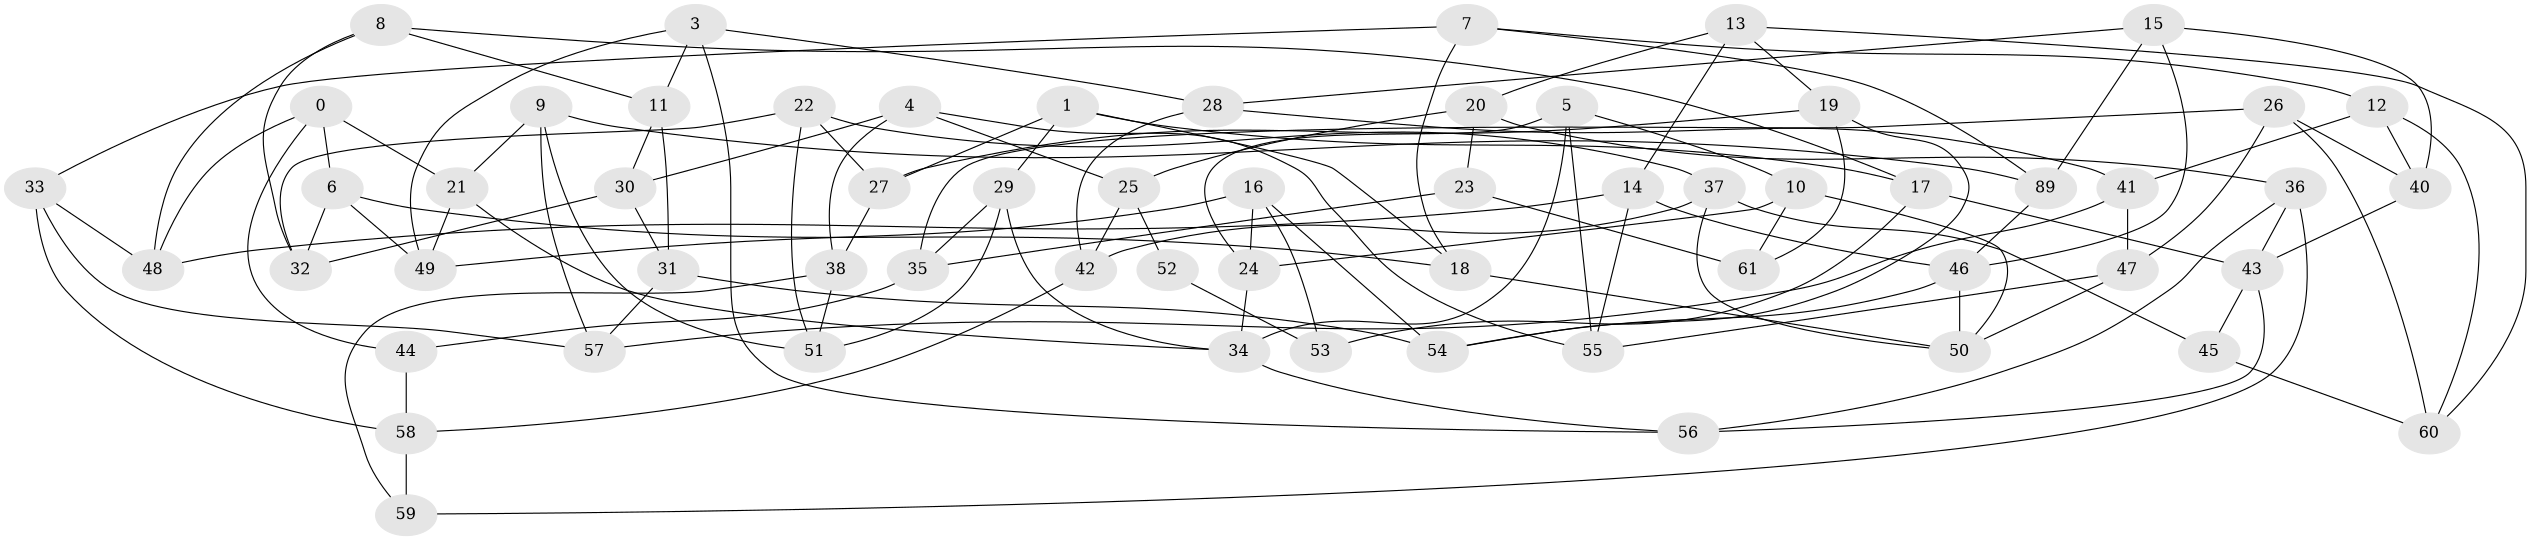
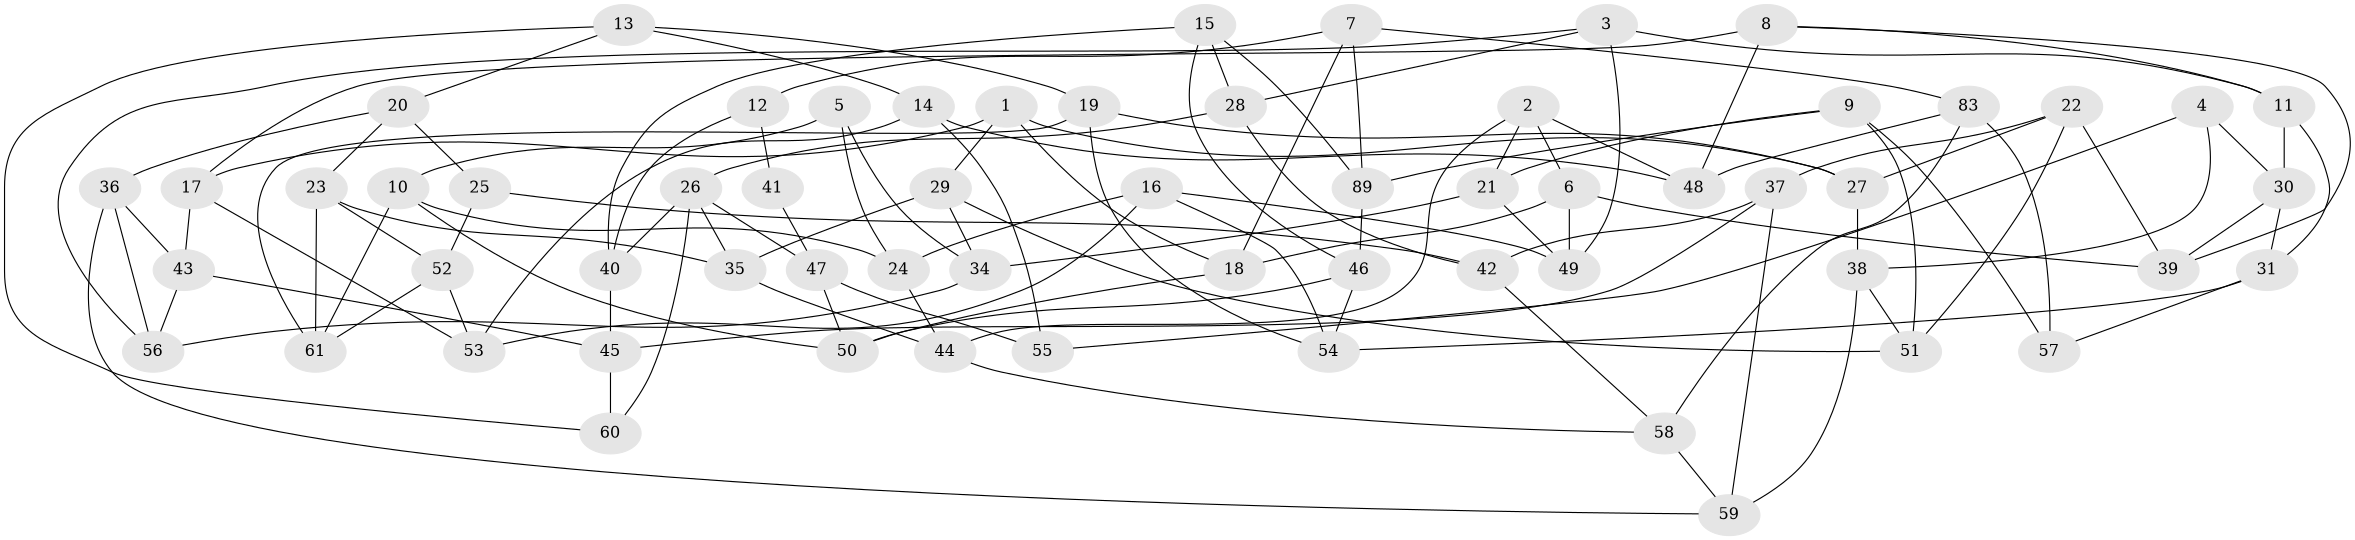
node "0": label "0" -> "2"
edge "28" -- "41": now "28" -- "26"
edge "4" -- "25": removed
node "33": label "33" -> "83"
edge "40" -- "43": now "40" -- "45"
edge "23" -- "52": added
edge "5" -- "55": removed
edge "14" -- "46": now "14" -- "53"
edge "12" -- "60": removed
node "32": label "32" -> "39"
edge "37" -- "50": now "37" -- "59"
edge "24" -- "34": now "24" -- "44"
edge "52" -- "61": added
edge "41" -- "57": removed
